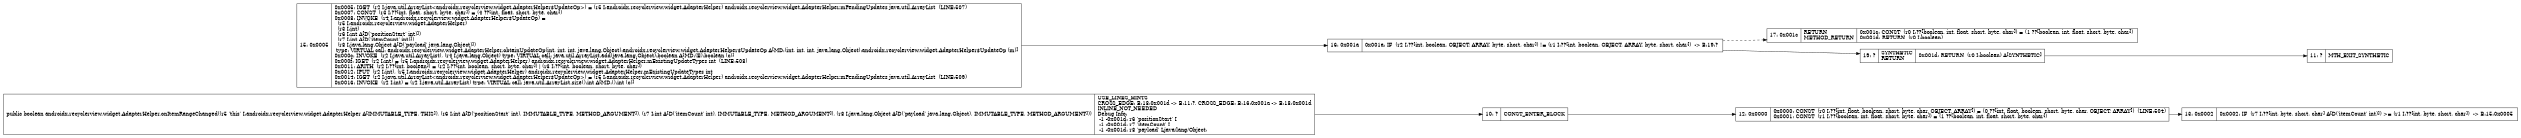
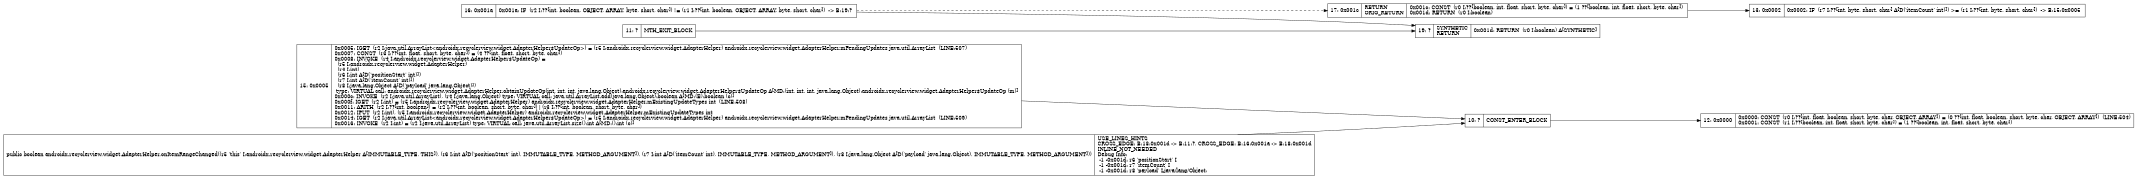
node "15: 0x0005": text "(r3 I:int)" -> "(r4 I:int)"
node "17: 0x001c": text "METHOD_RETURN" -> "ORIG_RETURN"
edge "15: 0x0005" -> "16: 0x001a": now "15: 0x0005" -> "10: ?"
edge "19: ?" -> "11: ?": reversed
node "11: ?": text "MTH_EXIT_SYNTHETIC" -> "MTH_EXIT_BLOCK"
edge "12: 0x0000" -> "13: 0x0002": now "17: 0x001c" -> "13: 0x0002"
